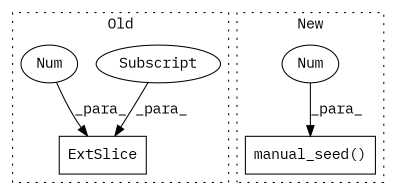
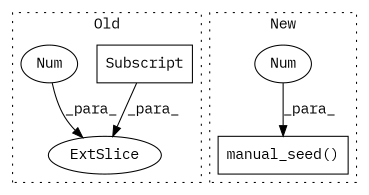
node "Subscript": shape ellipse -> box
node "ExtSlice": shape box -> ellipse
